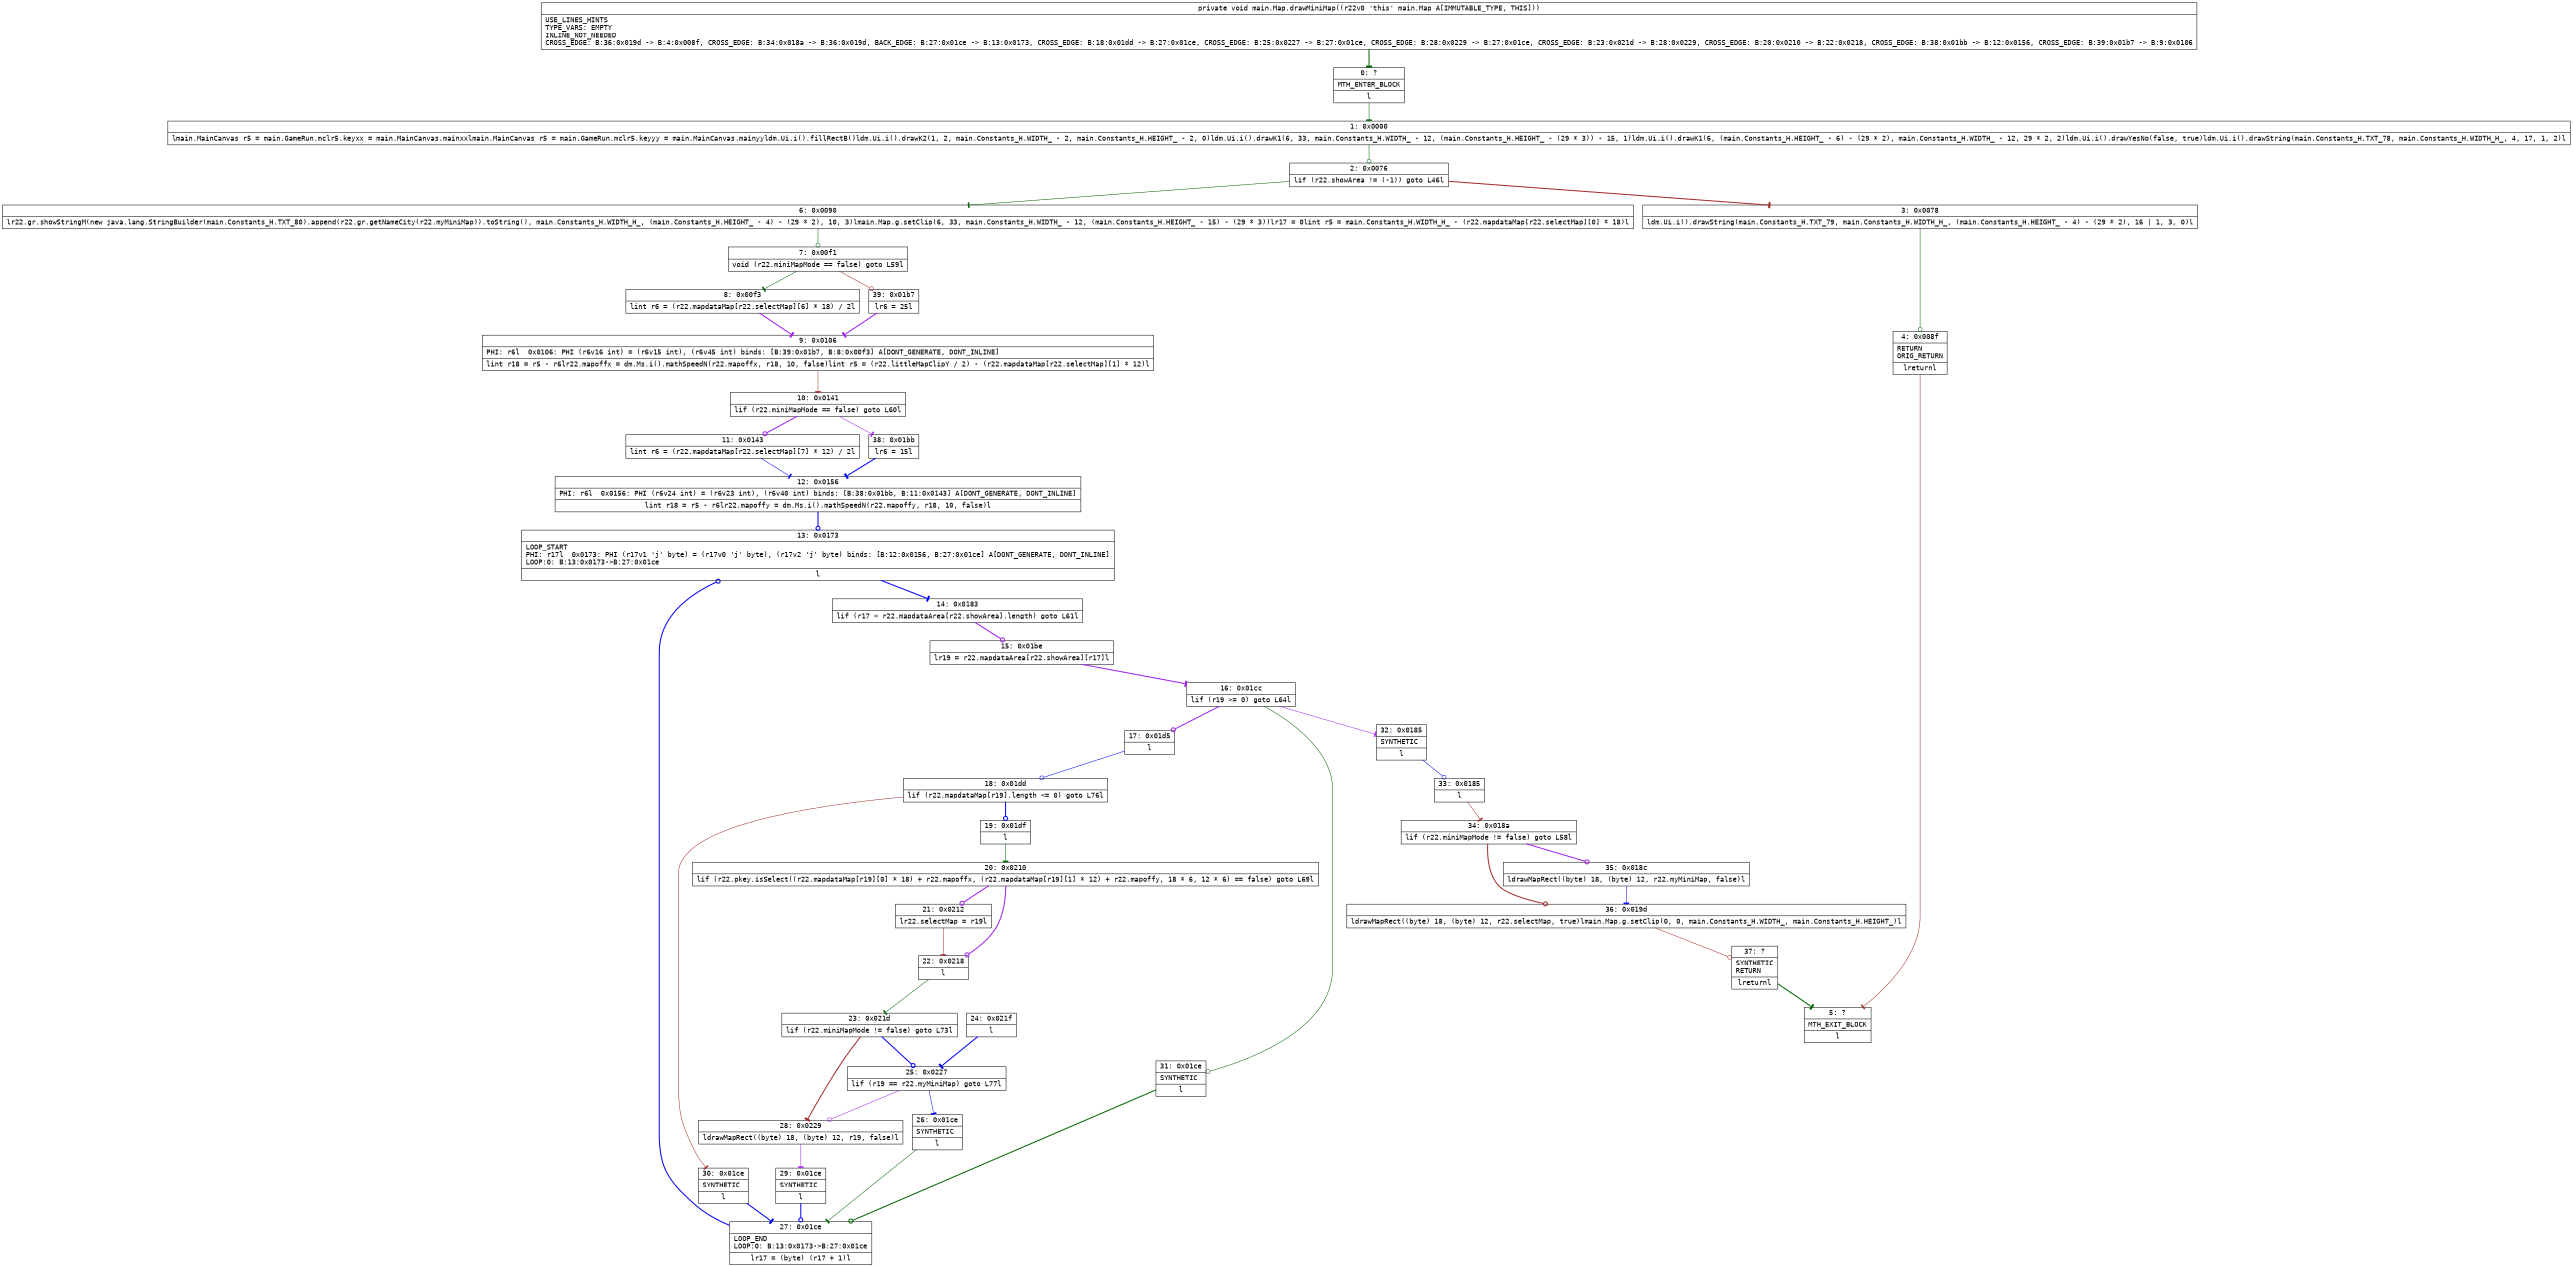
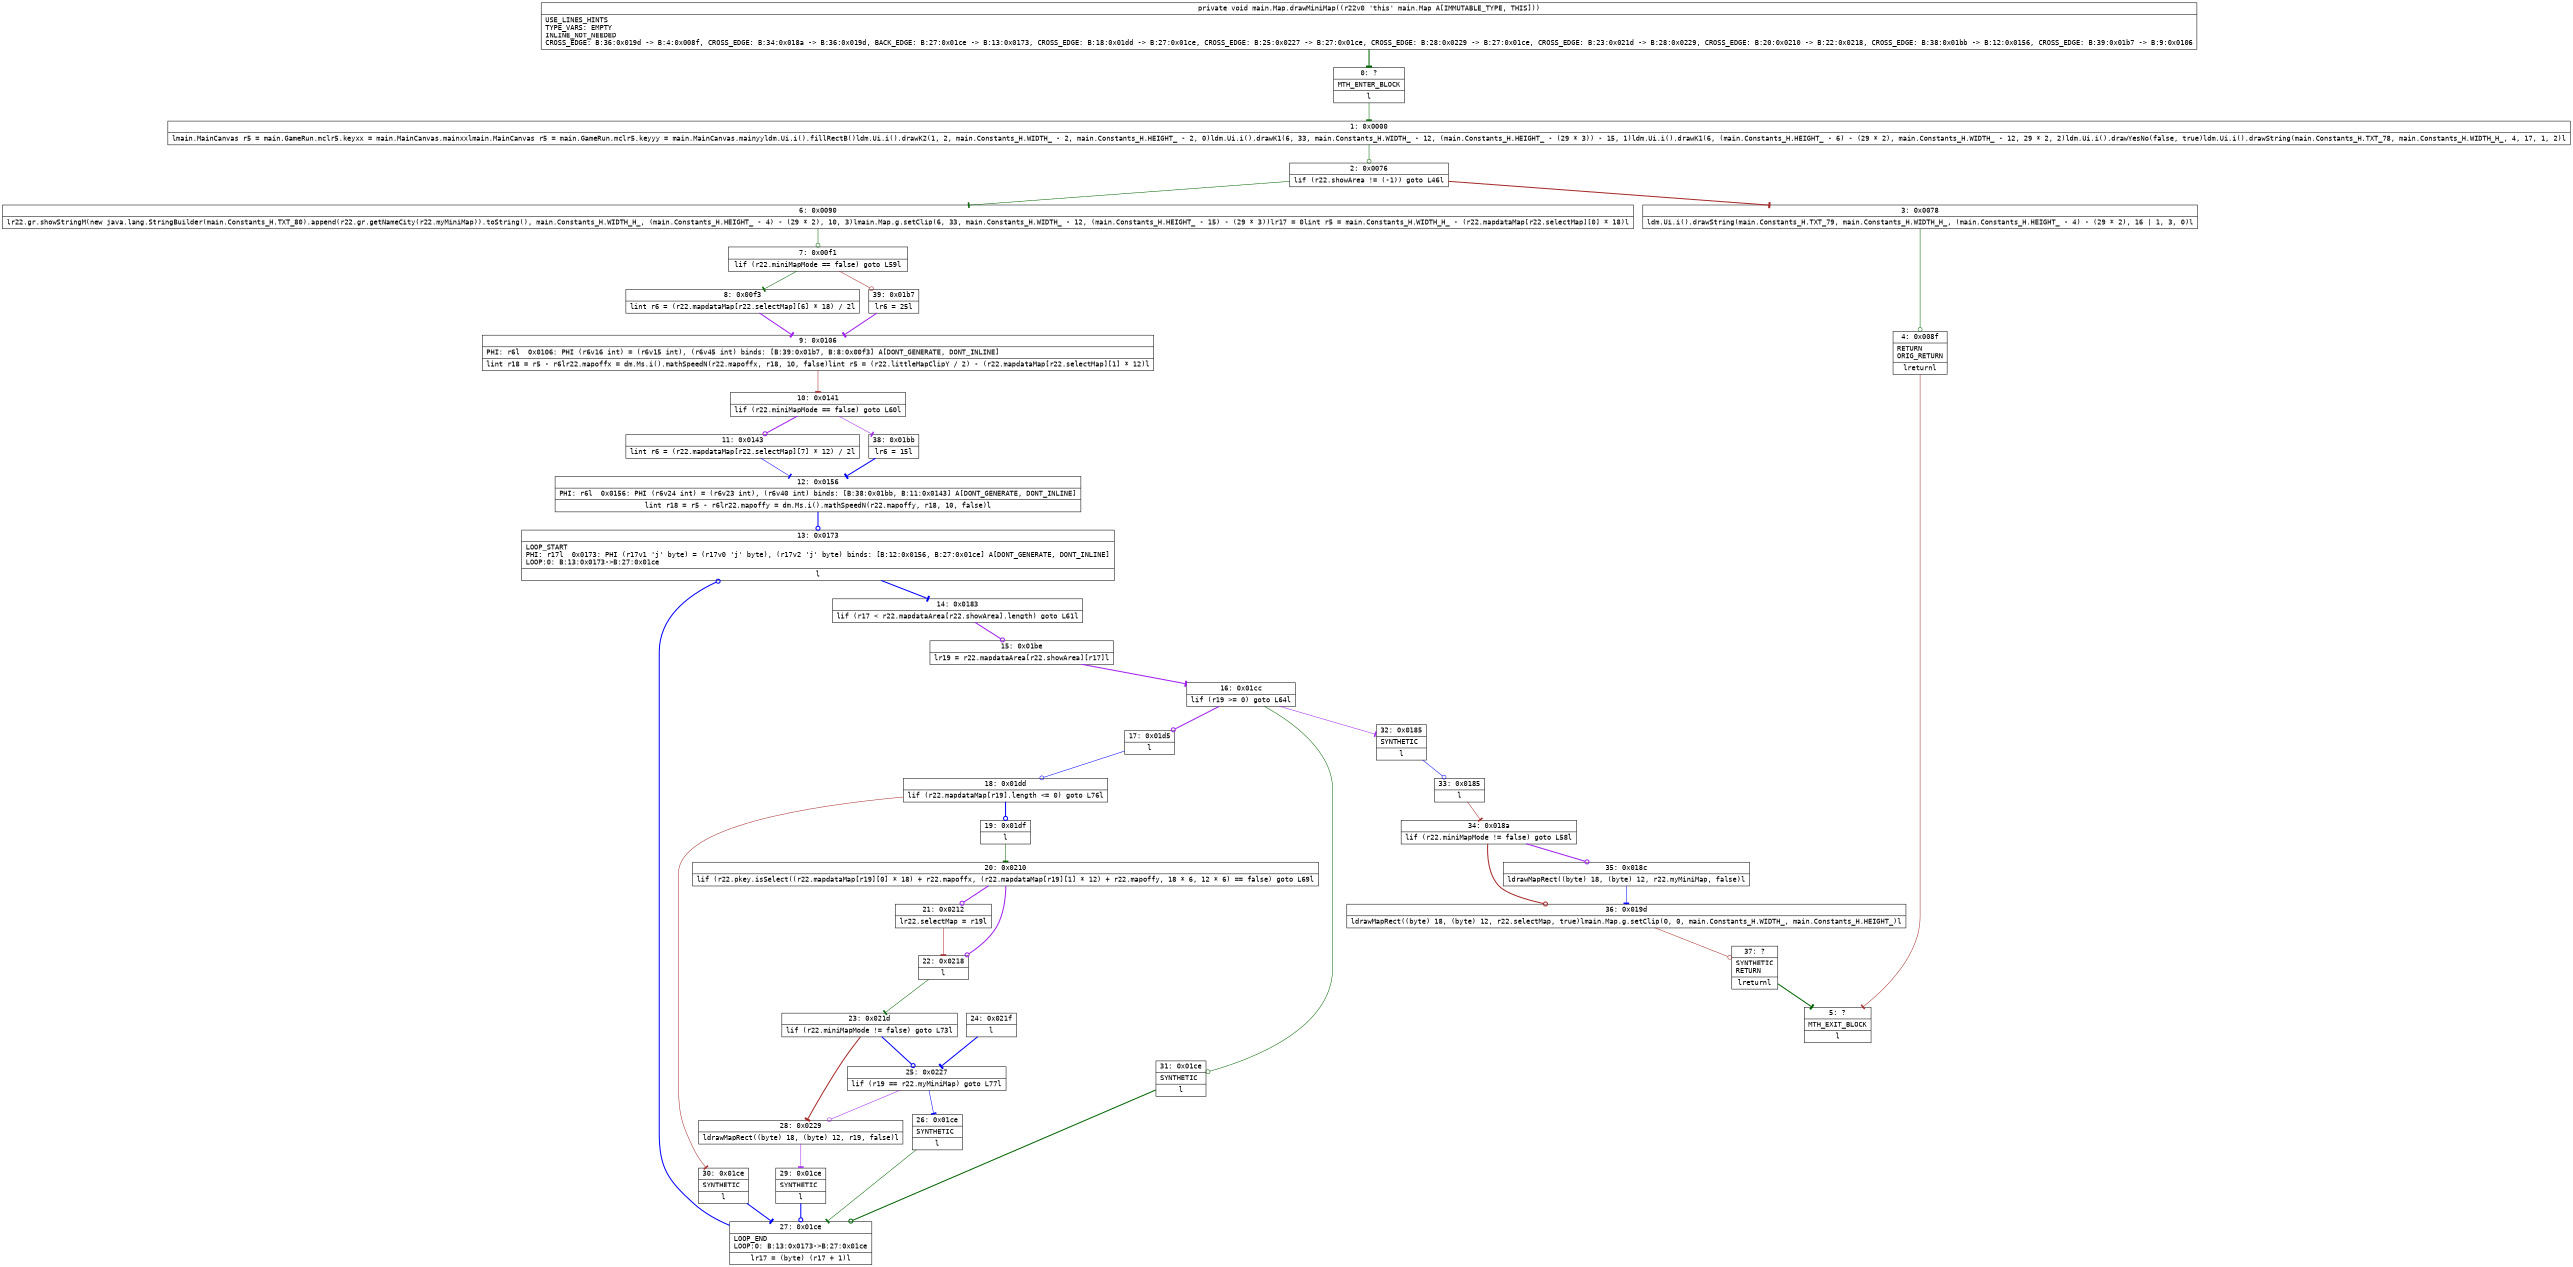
node "7: 0x00f1": text "void (r22.miniMapMode == false) goto L59l" -> "lif (r22.miniMapMode == false) goto L59l"
